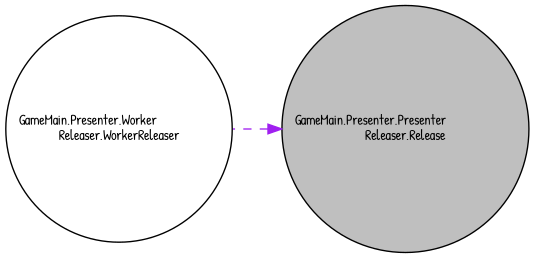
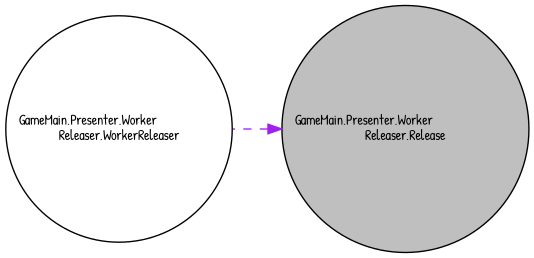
node "GameMain.Presenter.Presenter Releaser.Release": label "GameMain.Presenter.Presenter Releaser.Release" -> "GameMain.Presenter.Worker Releaser.Release"
